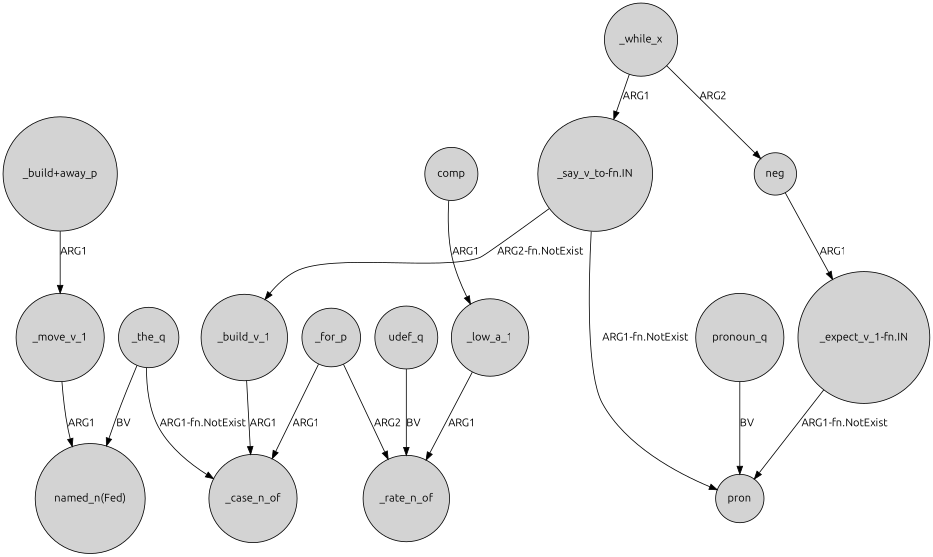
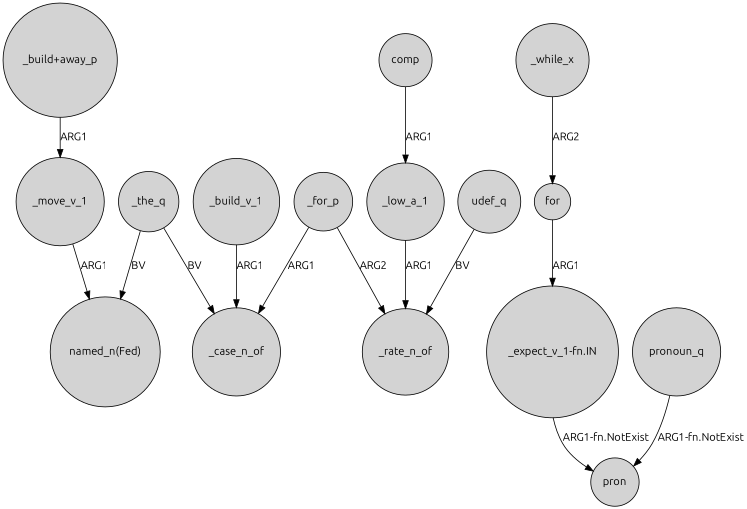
node "_say_v_to-fn.IN": removed
node "neg": label "neg" -> "for"
edge "_the_q" -> "_case_n_of": label "ARG1-fn.NotExist" -> "BV"
edge "pronoun_q" -> "pron": label "BV" -> "ARG1-fn.NotExist"
